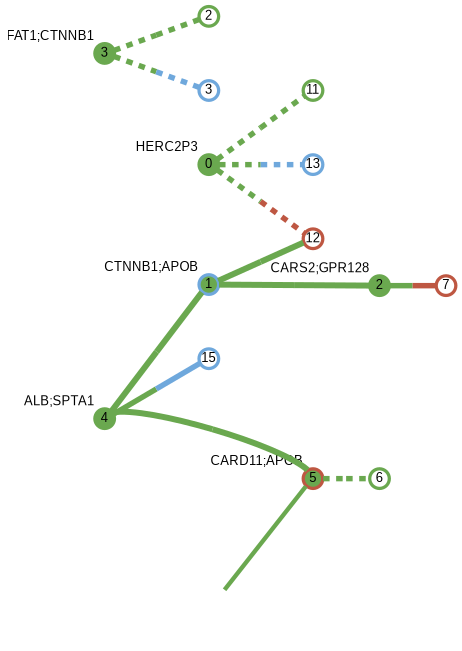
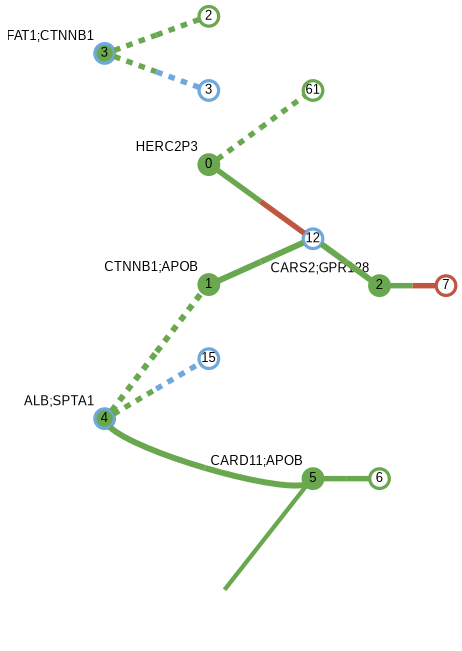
node "3 FAT1;CTNNB1": color #6aa84fff -> #6fa8dcff
node "11": label "11" -> "61"
node "13": removed
edge "0 HERC2P3" -> "12": style dashed -> solid
node "12": color #be5742ff -> #6fa8dcff
node "1 CTNNB1;APOB": color #6fa8dcff -> #6aa84fff
edge "1 CTNNB1;APOB" -> "2 CARS2;GPR128": now "12" -> "2 CARS2;GPR128"
edge "4 ALB;SPTA1" -> "1 CTNNB1;APOB": style solid -> dashed
edge "4 ALB;SPTA1" -> "15": style solid -> dashed
node "4 ALB;SPTA1": color #6aa84fff -> #6fa8dcff
edge "5 CARD11;APOB" -> "4 ALB;SPTA1": reversed
node "5 CARD11;APOB": color #be5742ff -> #6aa84fff
edge "5 CARD11;APOB" -> "6": style dashed -> solid
